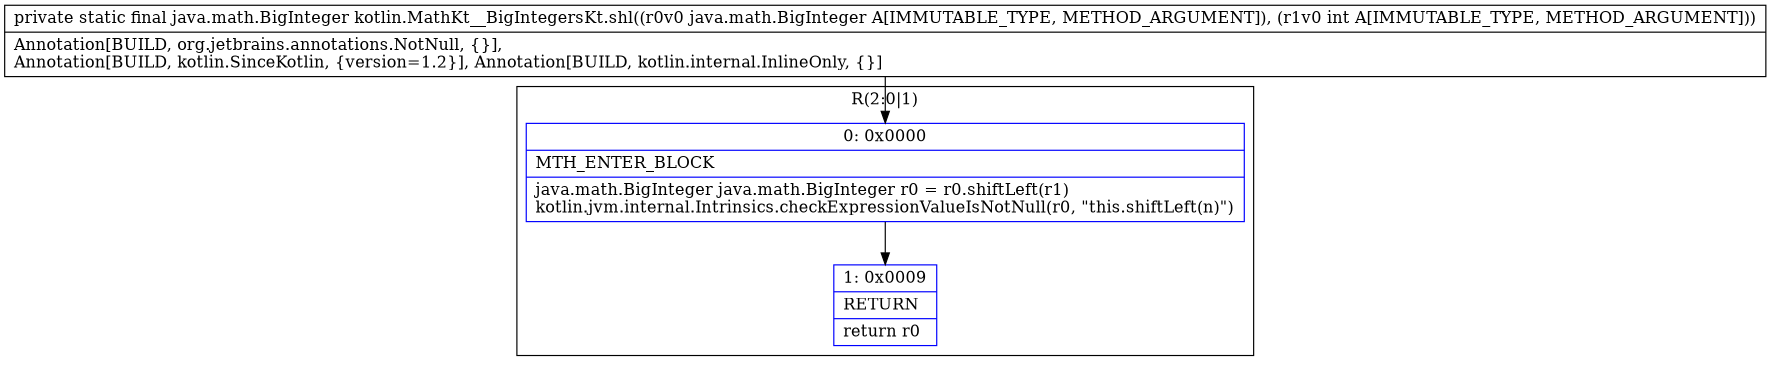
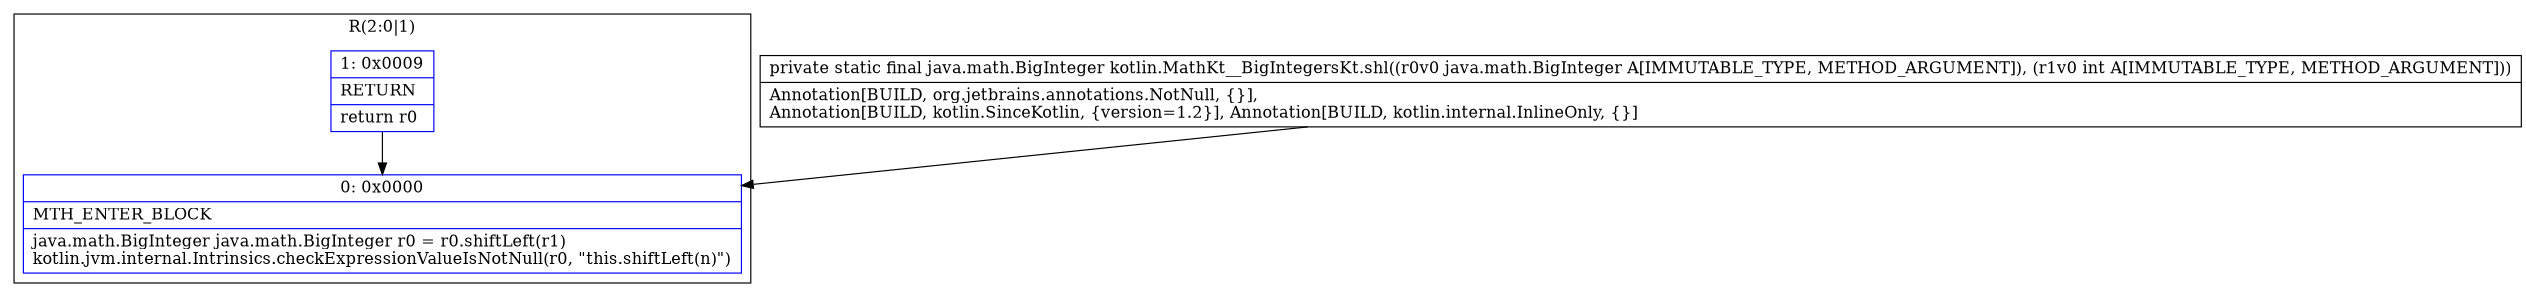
edge "0: 0x0000" -> "1: 0x0009": reversed
